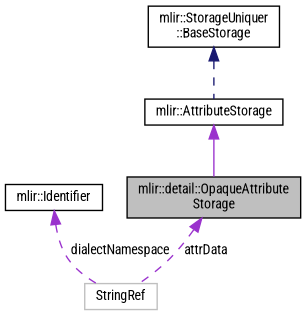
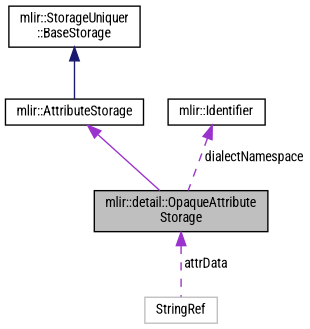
edge "mlir::AttributeStorage" -> "mlir::StorageUniquer ::BaseStorage": style dashed -> solid
edge "StringRef" -> "mlir::Identifier": now "mlir::detail::OpaqueAttribute Storage" -> "mlir::Identifier"
